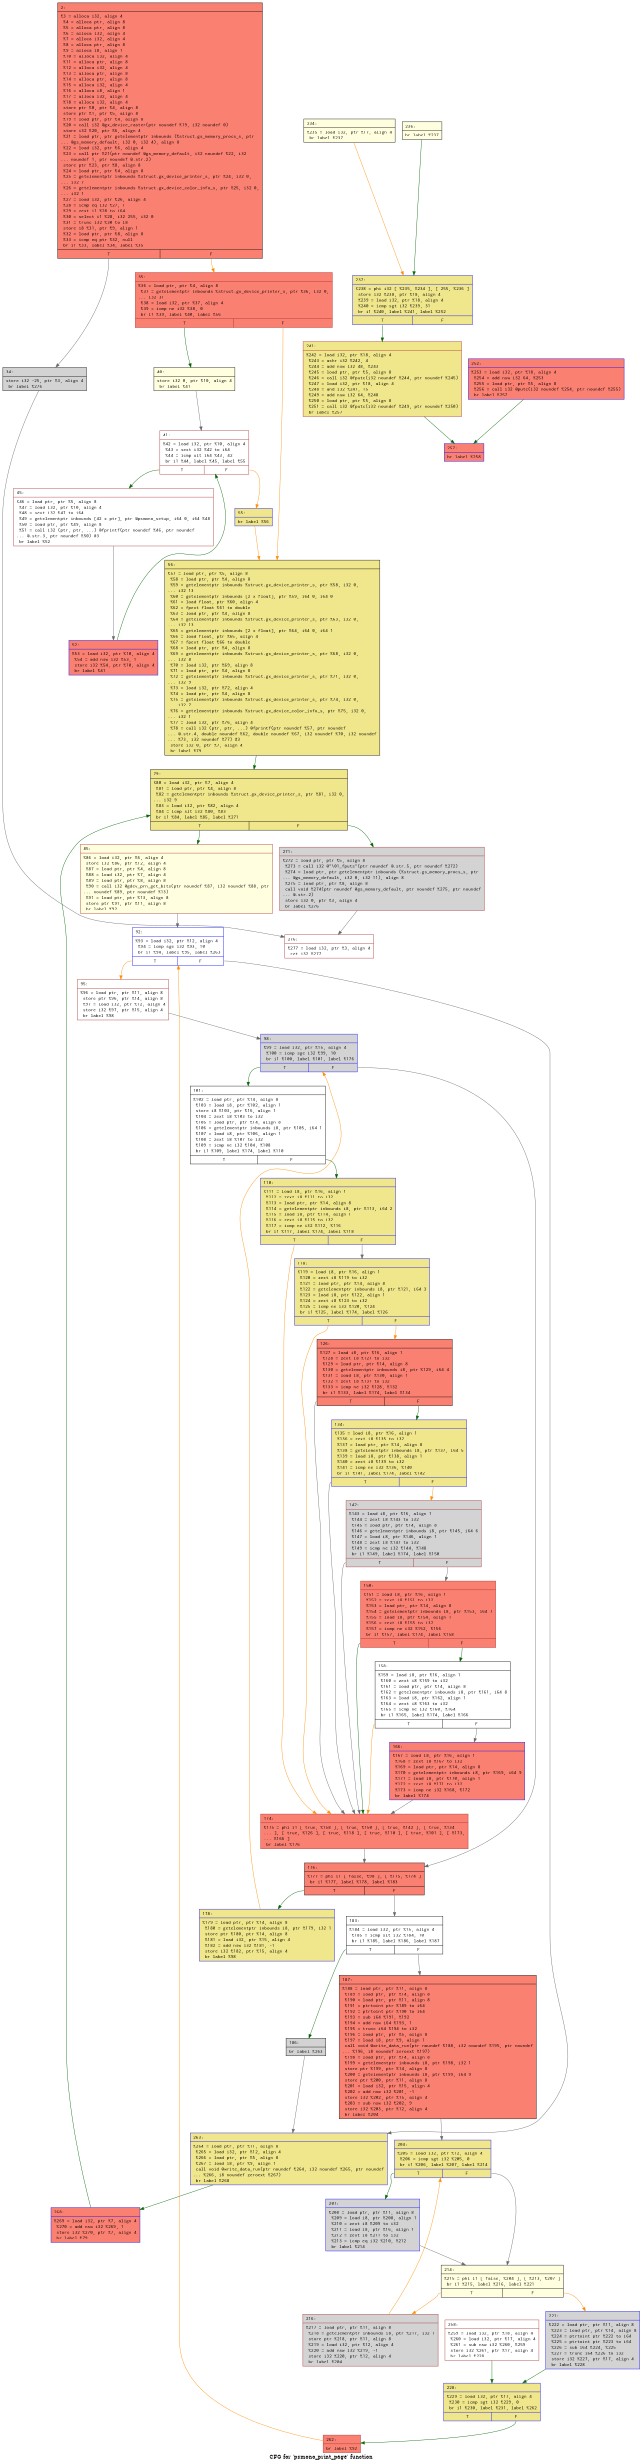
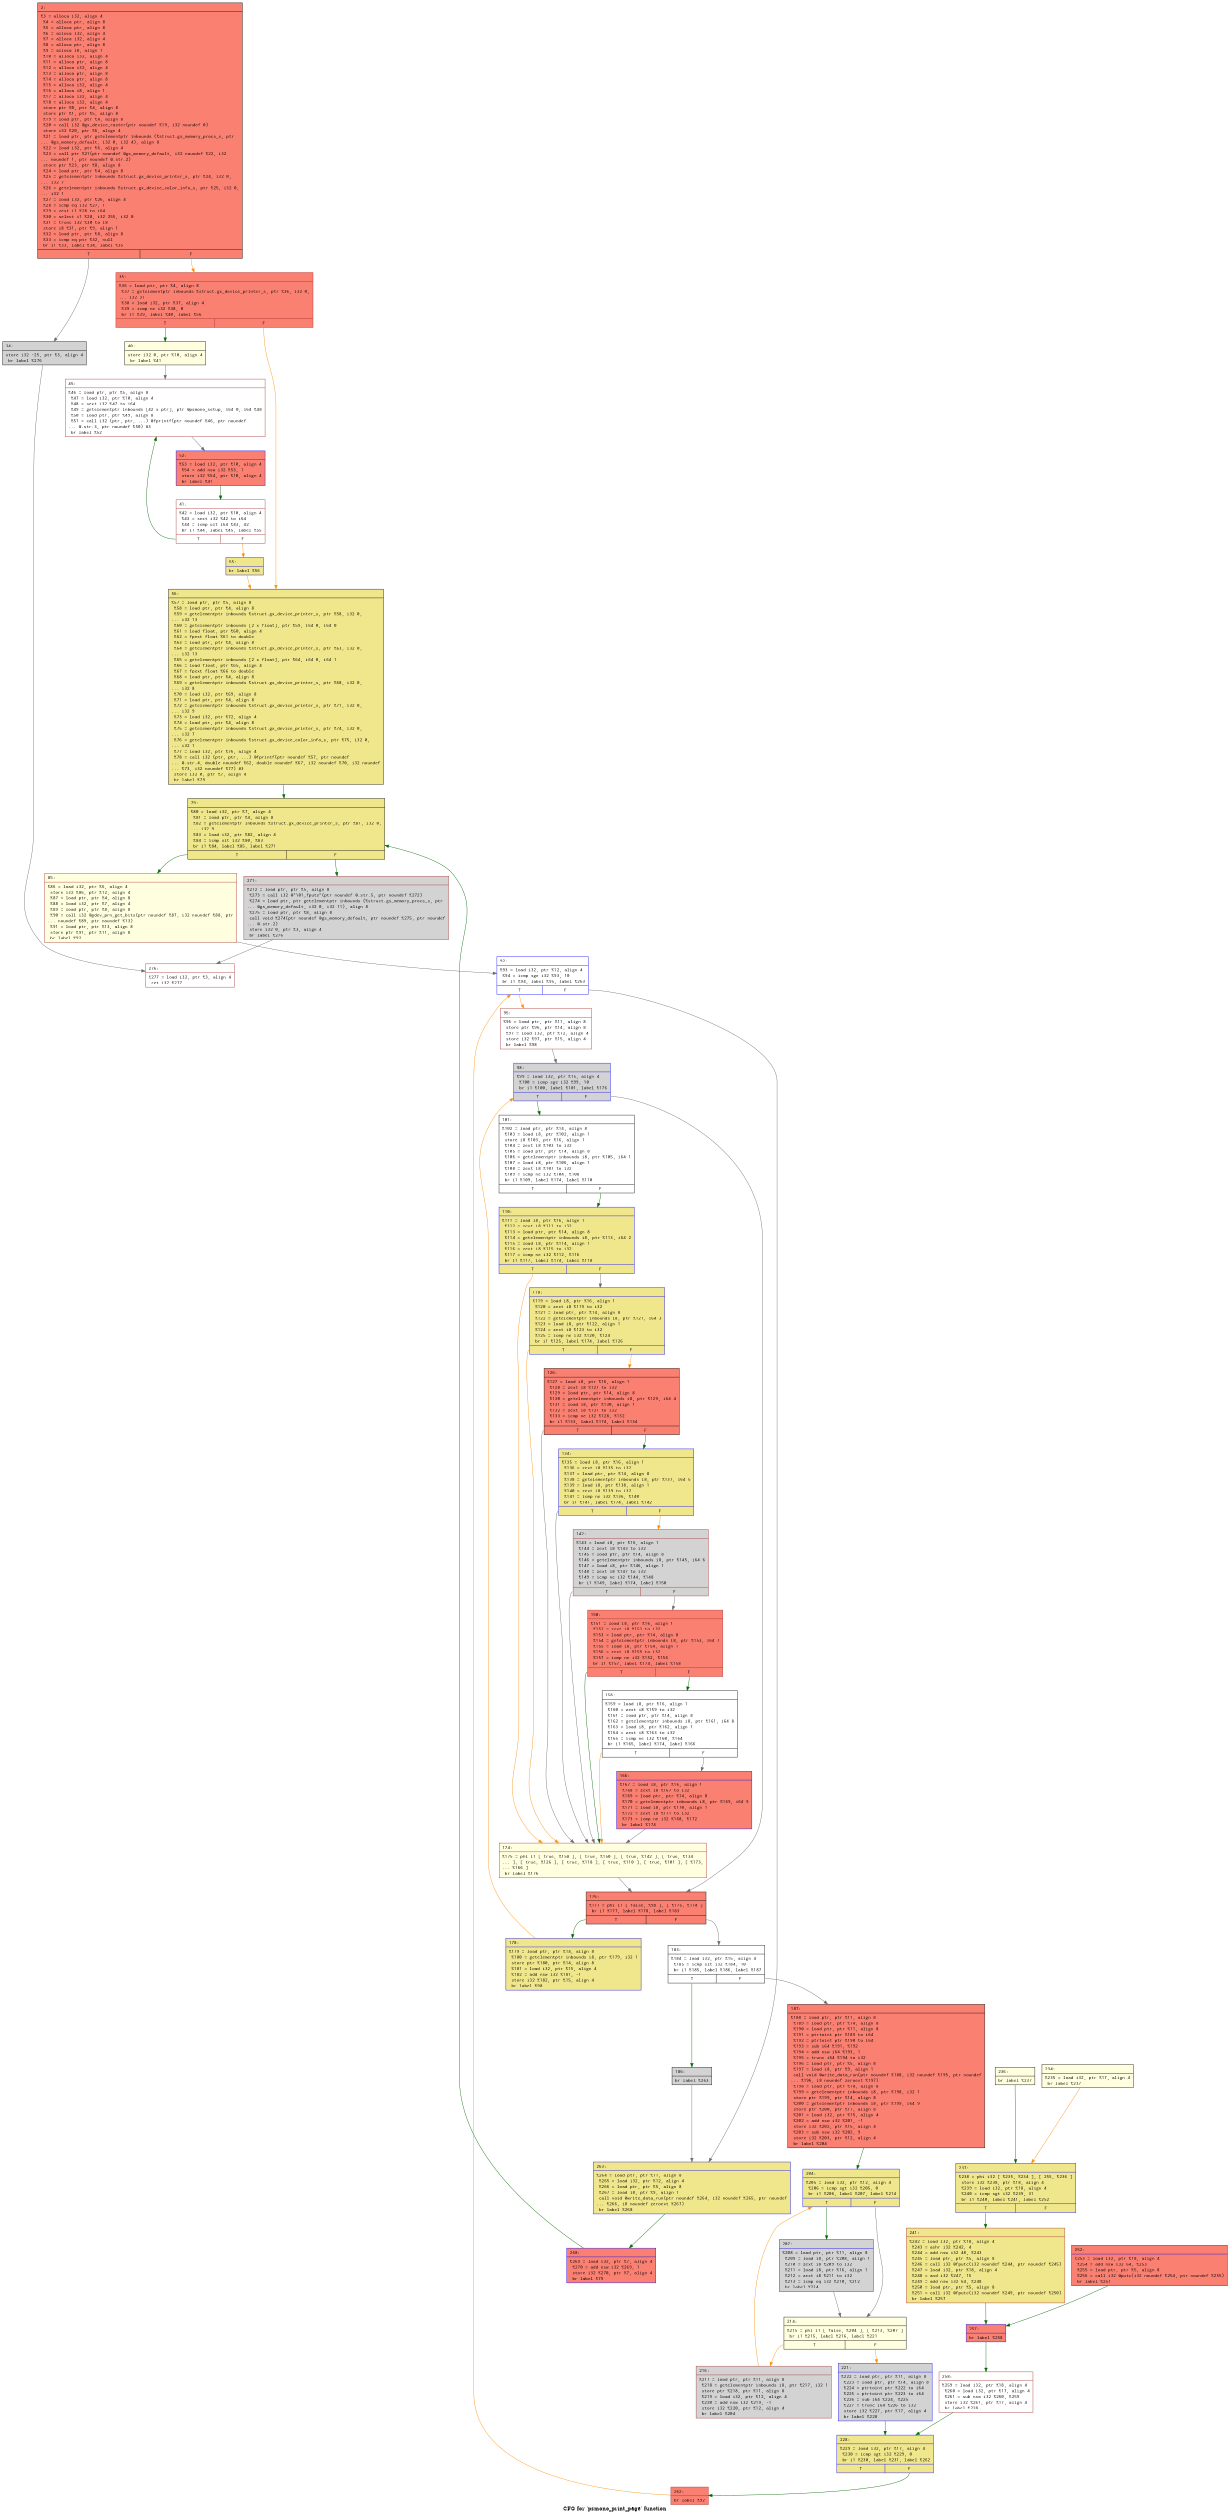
edge "40:" -> "41:": now "40:" -> "45:"
node "174:": fillcolor salmon -> lightyellow
edge "187:" -> "204:": color gray40 -> darkgreen
edge "257:" -> "258:": added
